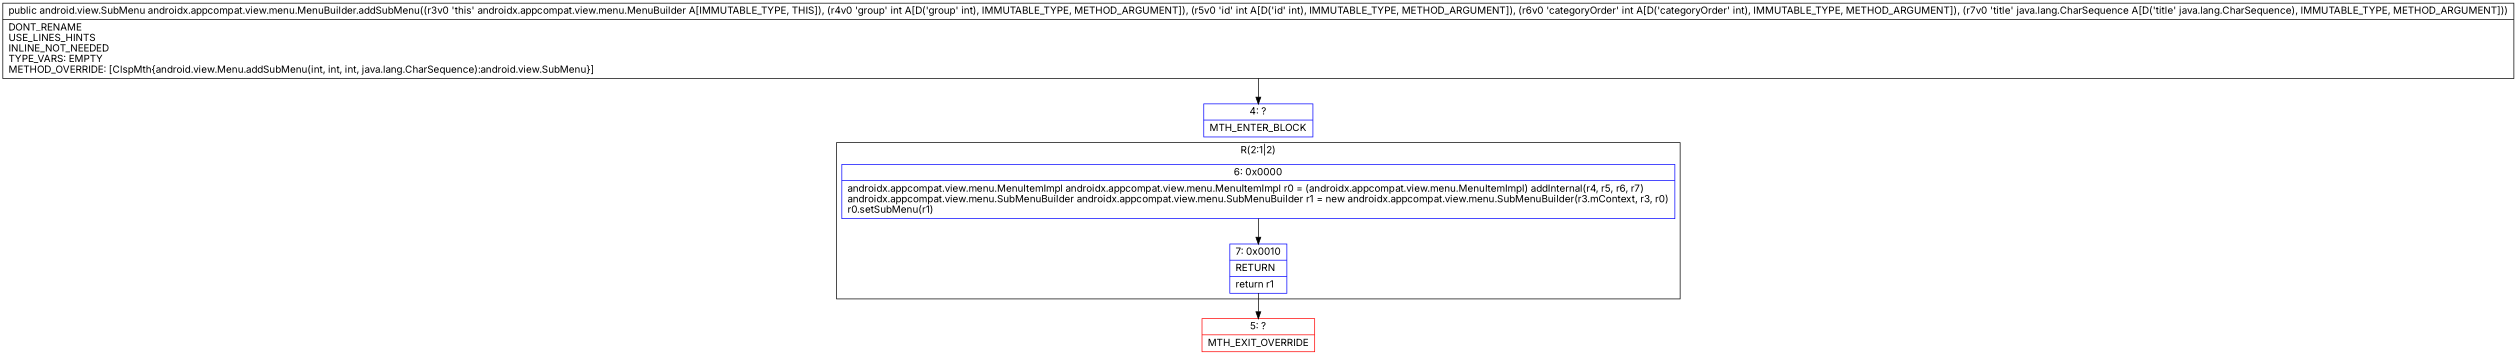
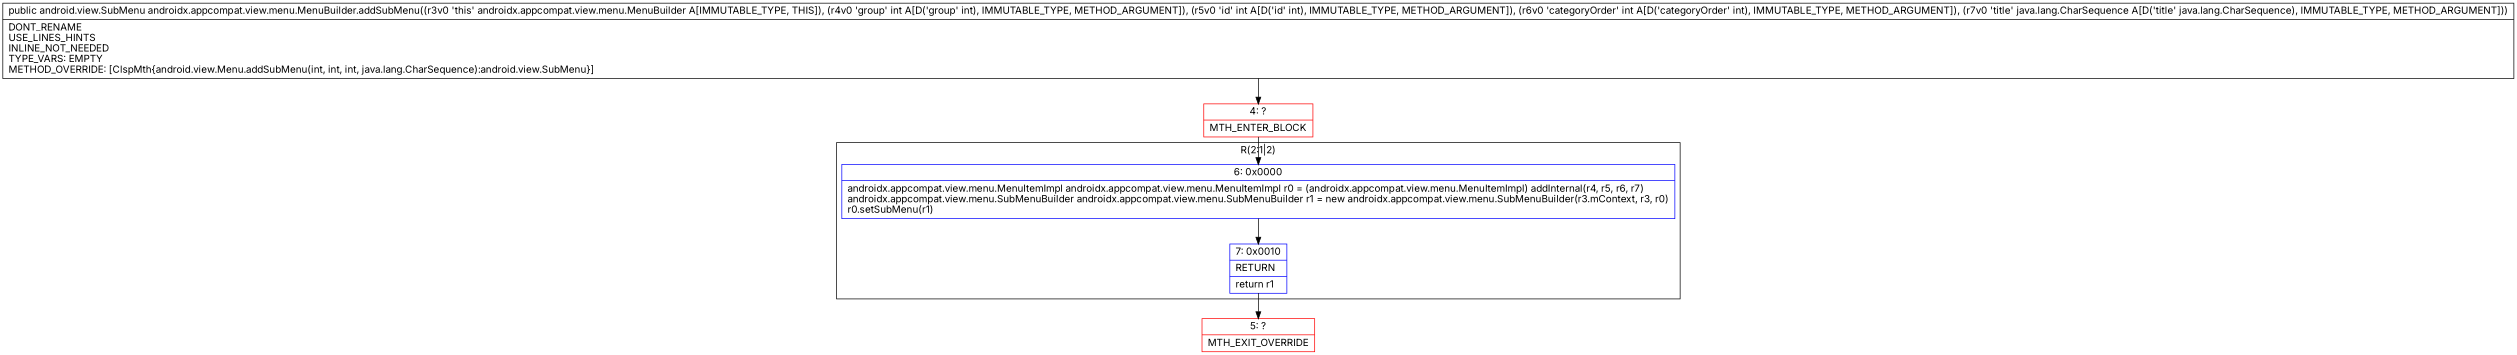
node "4: ?": color blue -> red
edge "4: ?" -> "6: 0x0000": added
